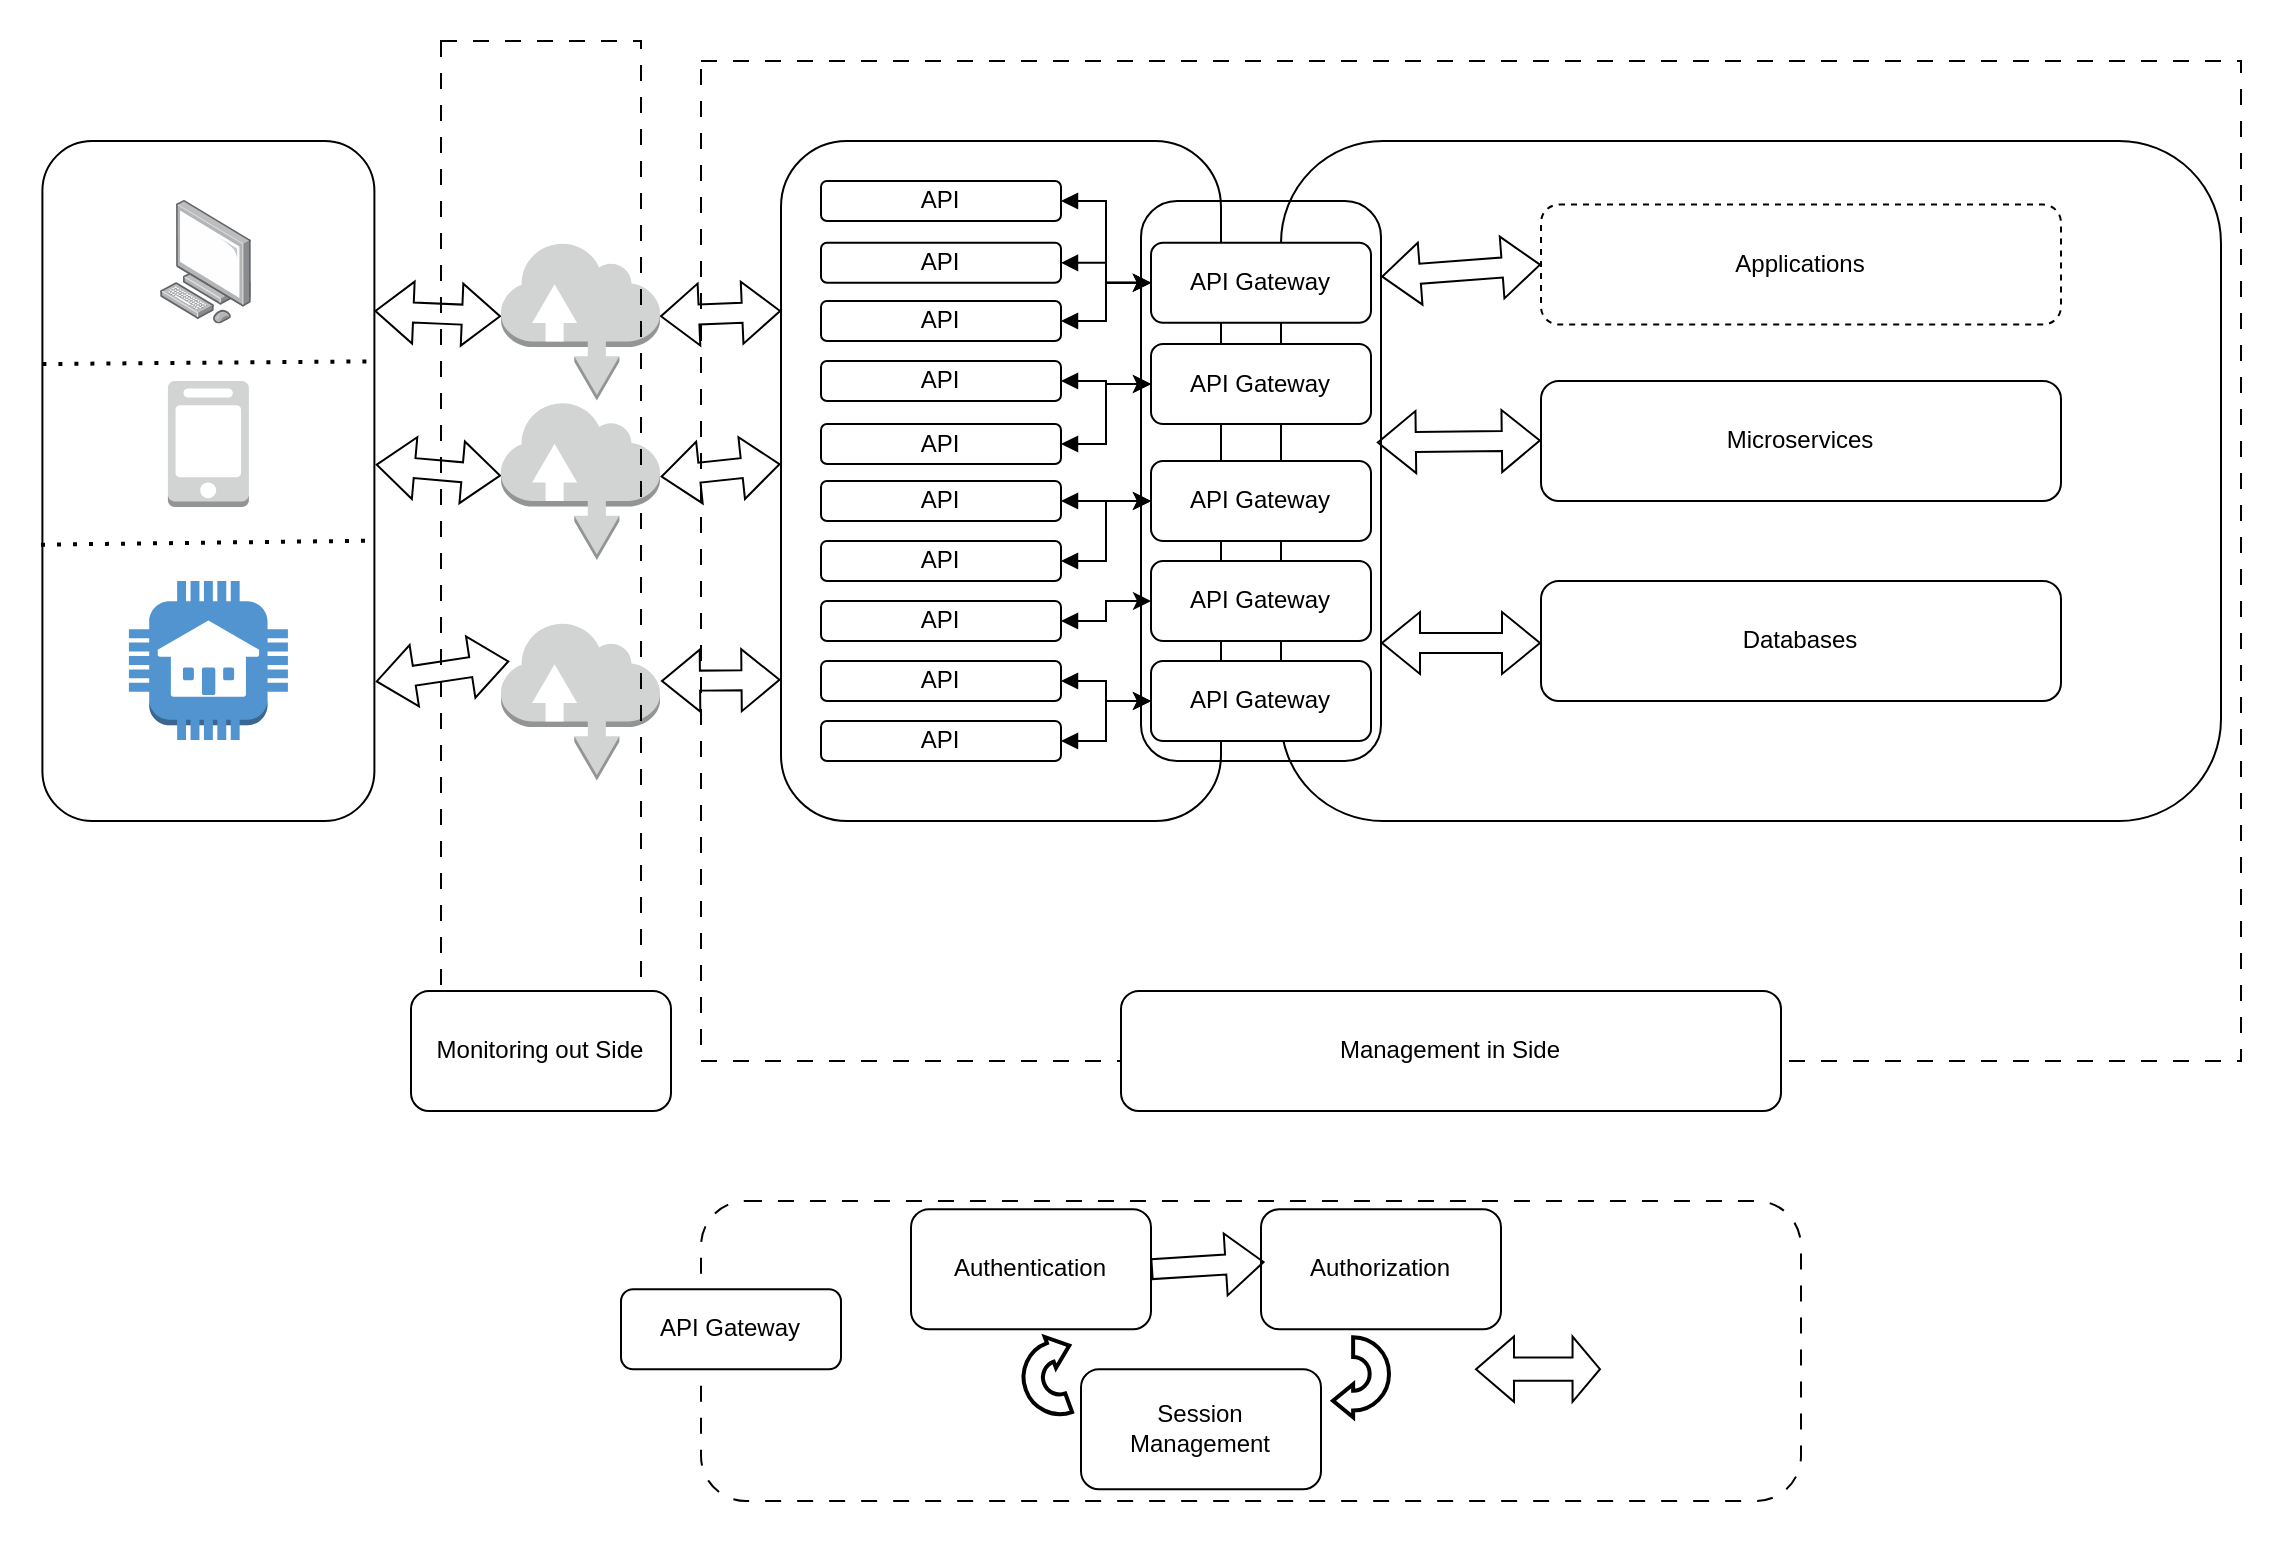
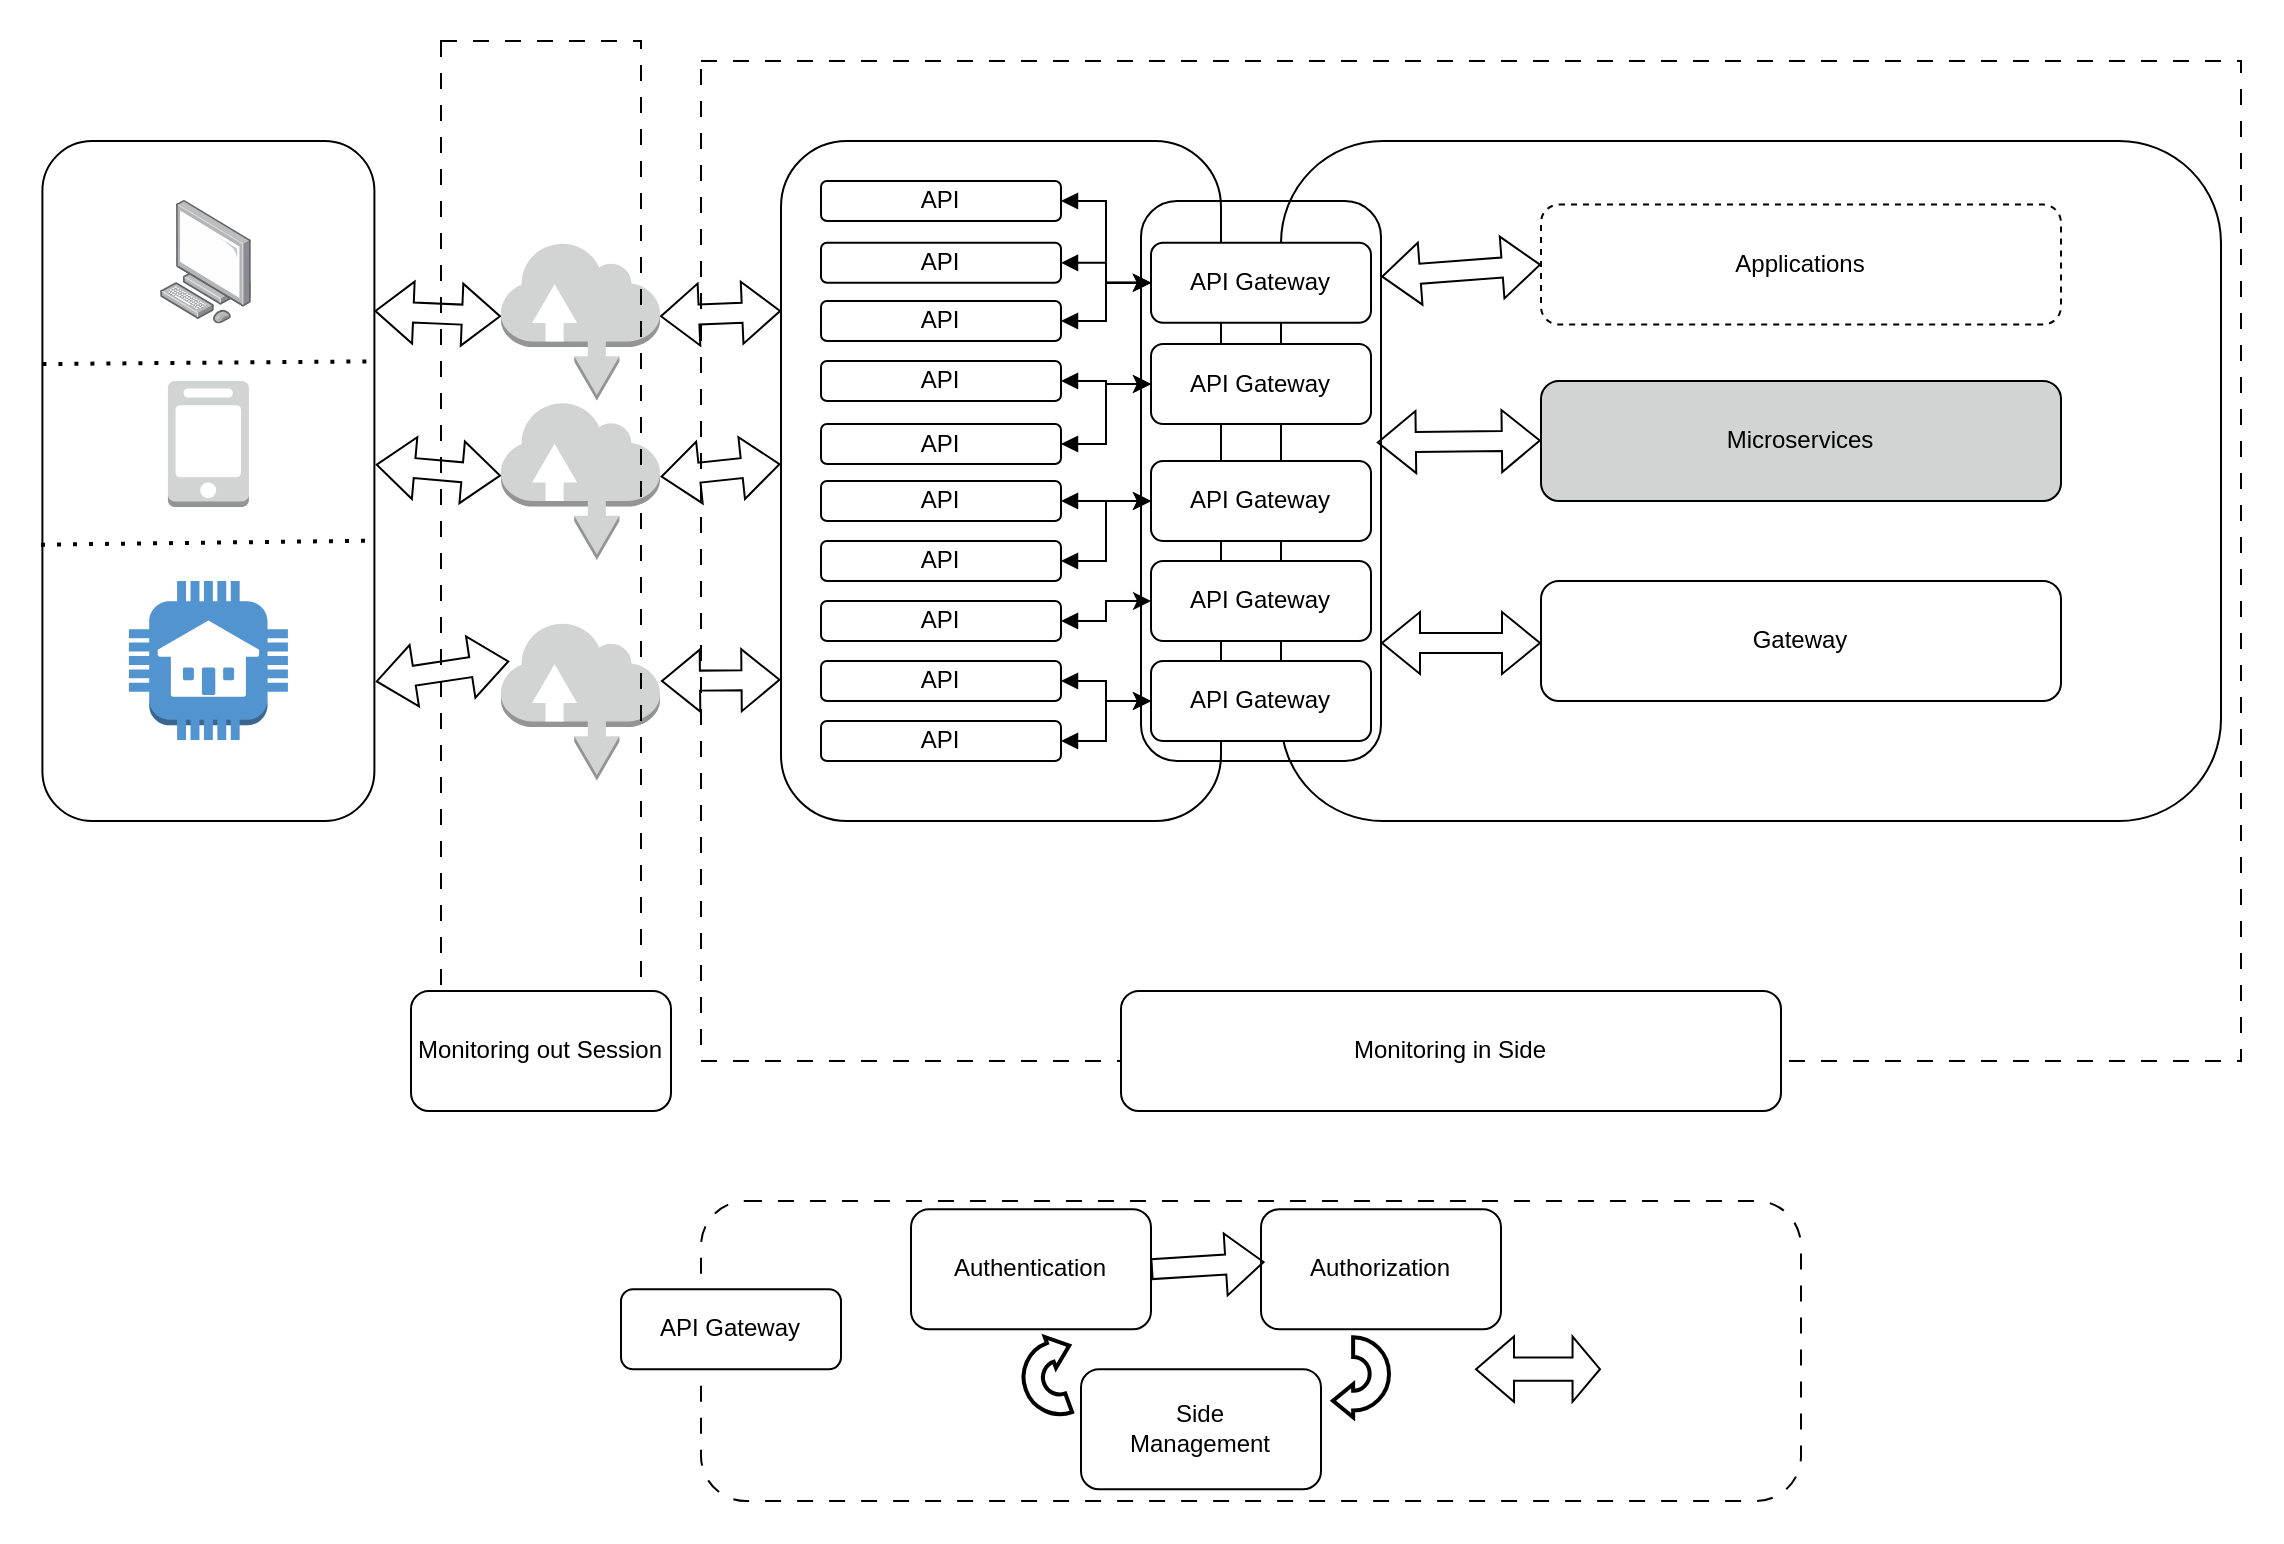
node "Microservices": fillcolor #ffffff -> #d2d3d3
node "Databases": label "Databases" -> "Gateway"
node "Monitoring out Side": label "Monitoring out Side" -> "Monitoring out Session"
node "Management in Side": label "Management in Side" -> "Monitoring in Side"
node "Session Management": label "Session Management" -> "Side Management"
